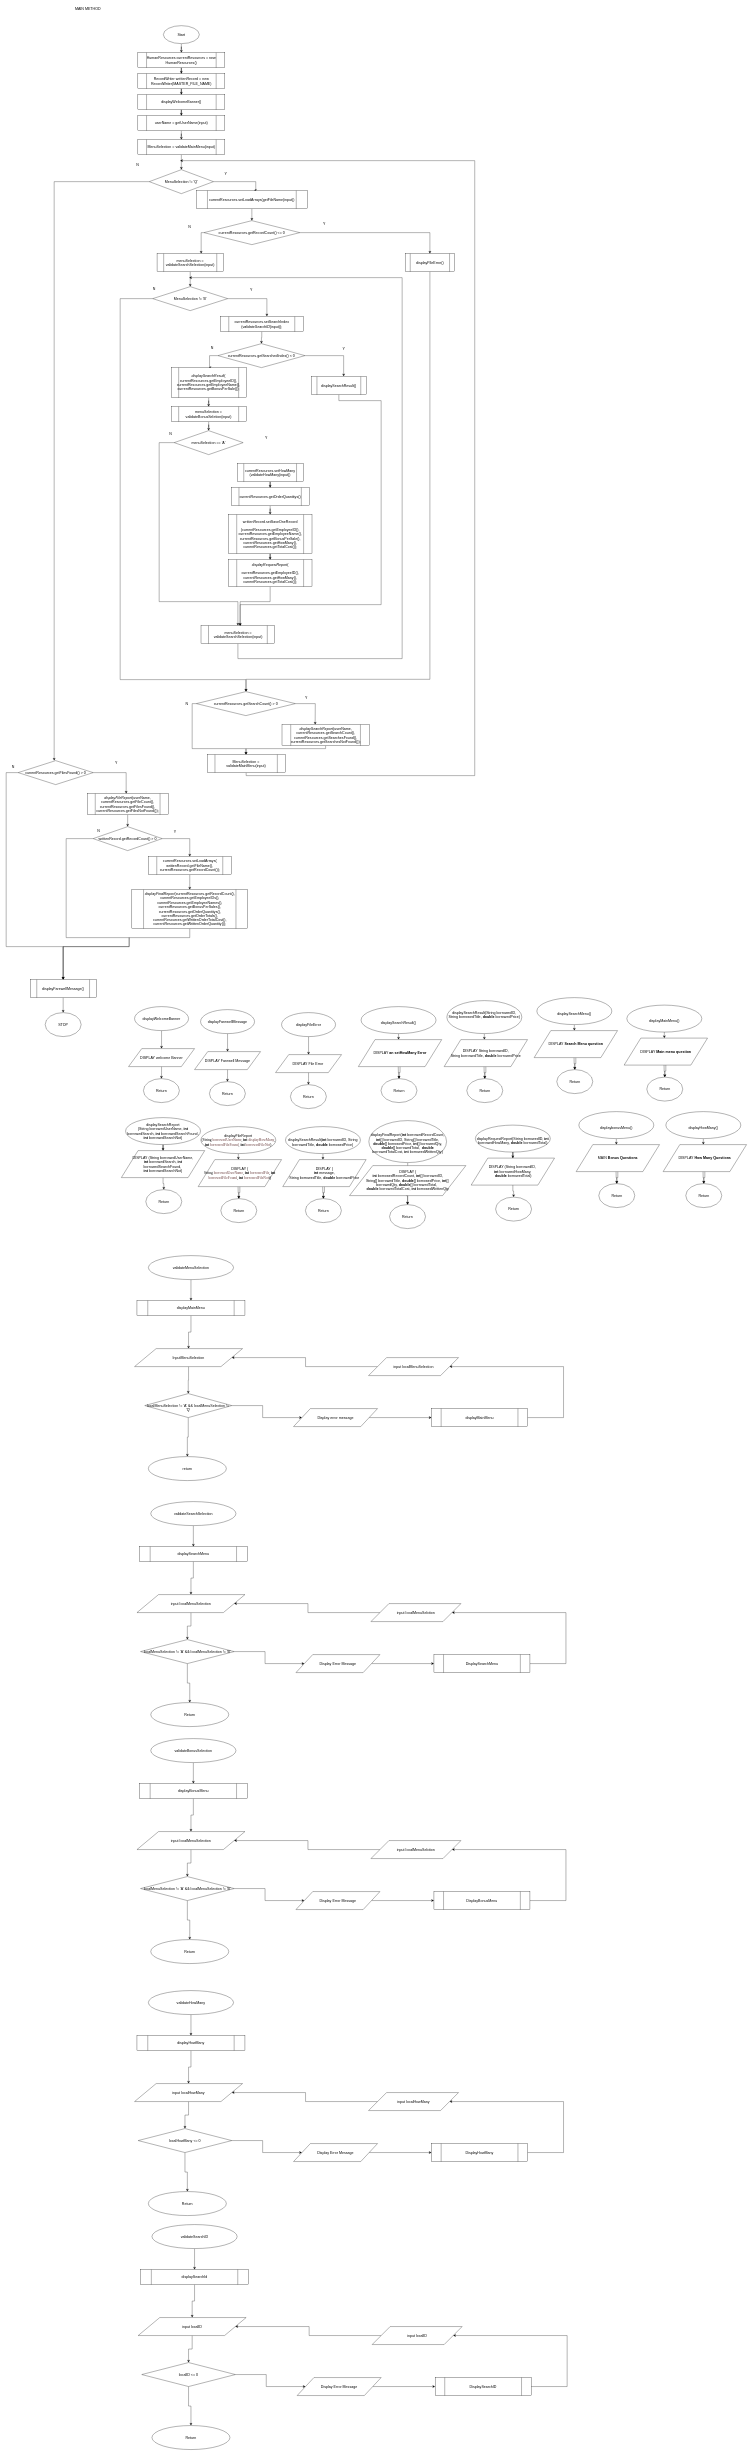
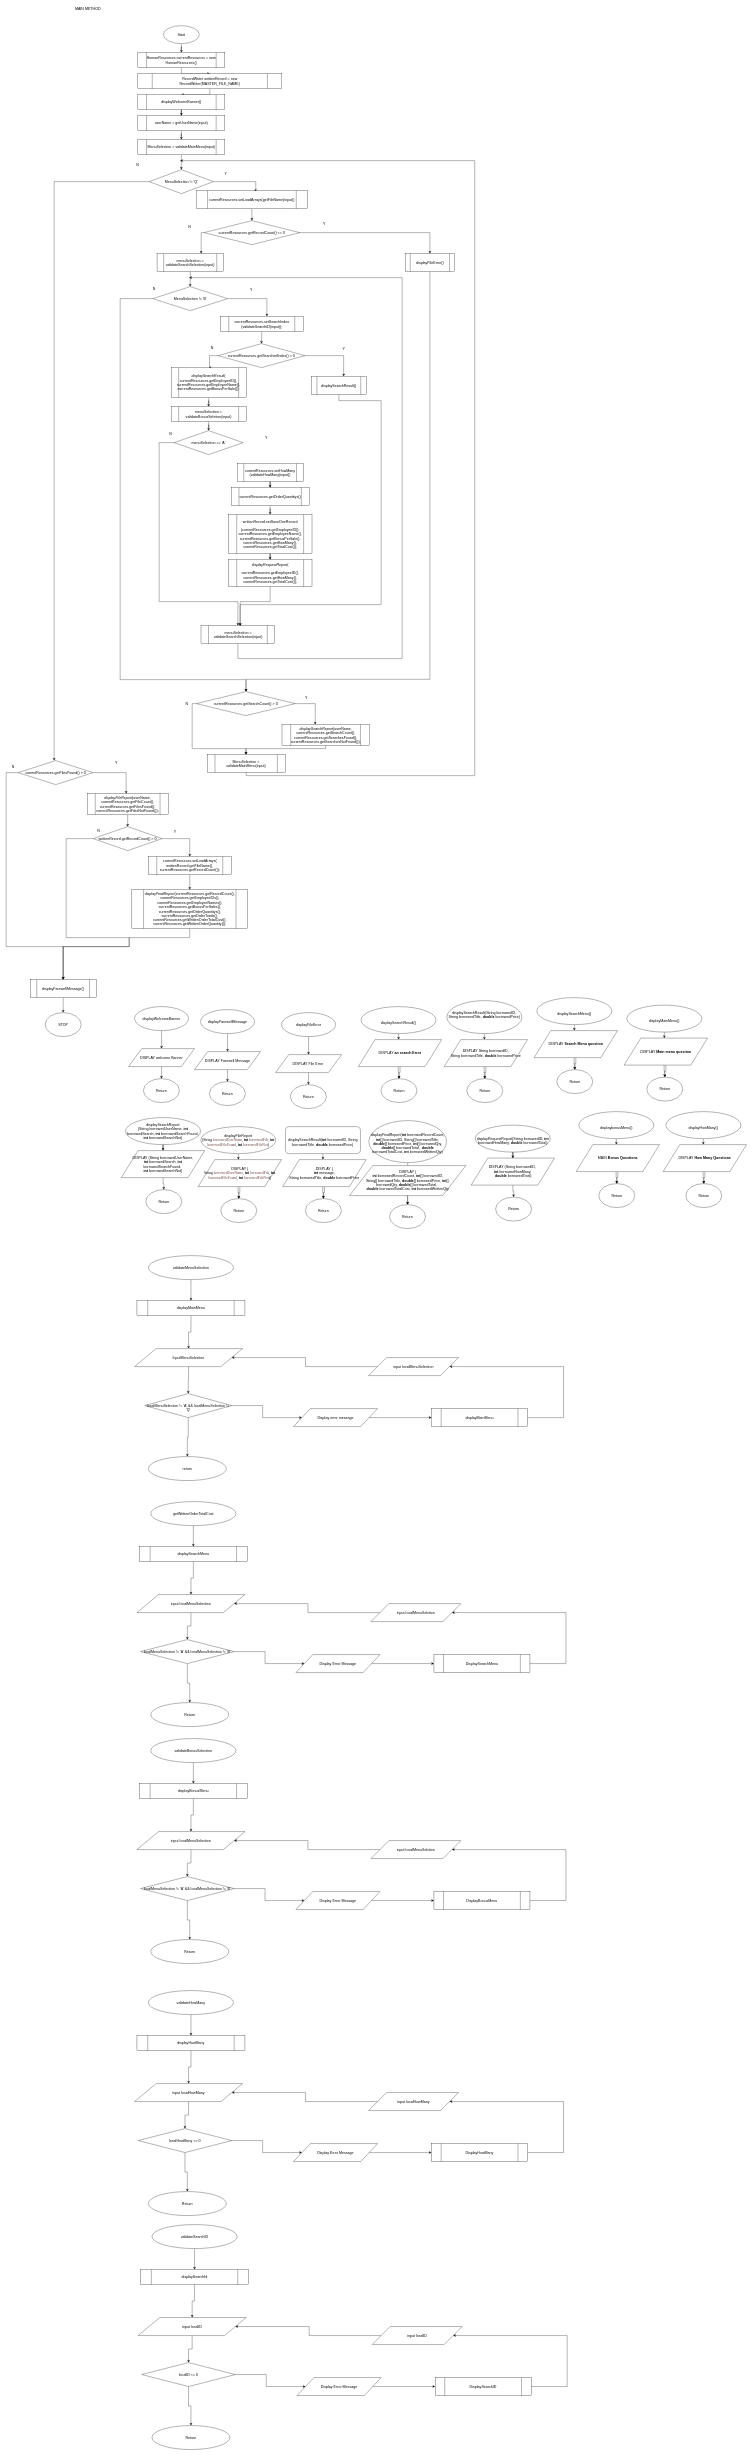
node "RecordWriter writtenRecord = new RecordWriter(MASTER_FILE_NAME)": size 87x15 -> 144x15
node "DISPLAY an setHowMany Error": label "DISPLAY an setHowMany Error" -> "DISPLAY an search Error"
node "displayFileReport (String borrowedUserName, int displayHowMany, int borrowedFileFound, int borrowedFileNot)": label "displayFileReport (String borrowedUserName, int displayHowMany, int borrowedFileFound, int borrowedFileNot)" -> "displayFileReport (String borrowedUserName, int borrowedFile, int borrowedFileFound, int borrowedFileNot)"
node "displaySearchResult(int borrowedID, String borrowedTitle, double borrowedPrice)": shape ellipse -> rounded rectangle
node "validateSearchSelection": label "validateSearchSelection" -> "getWrittenOrderTotalCost"
